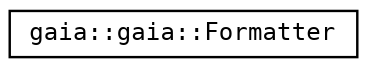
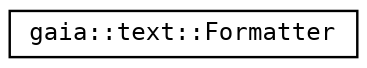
node "gaia::gaia::Formatter": label "gaia::gaia::Formatter" -> "gaia::text::Formatter"
